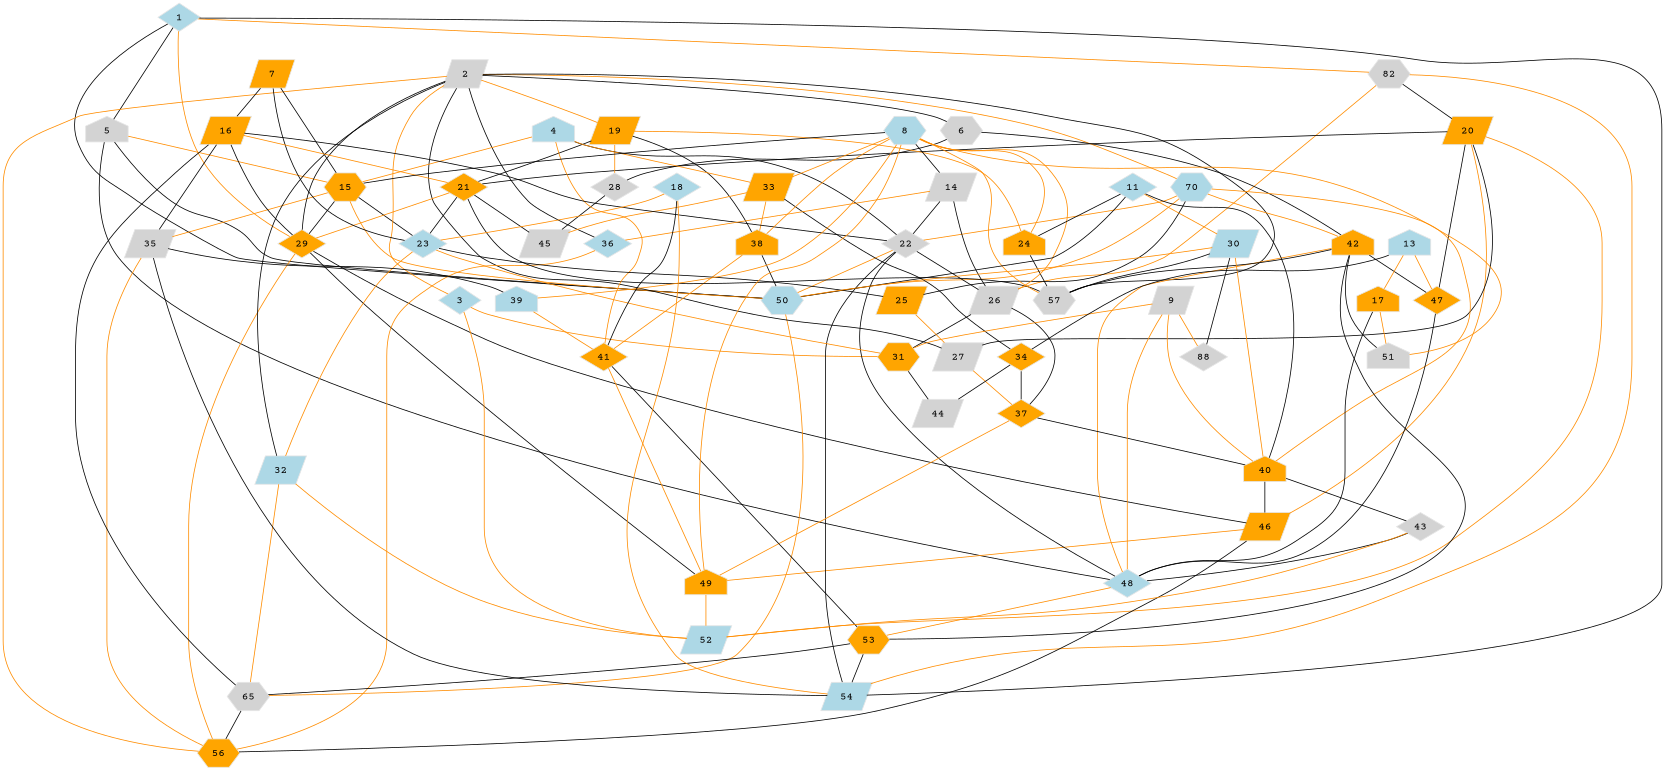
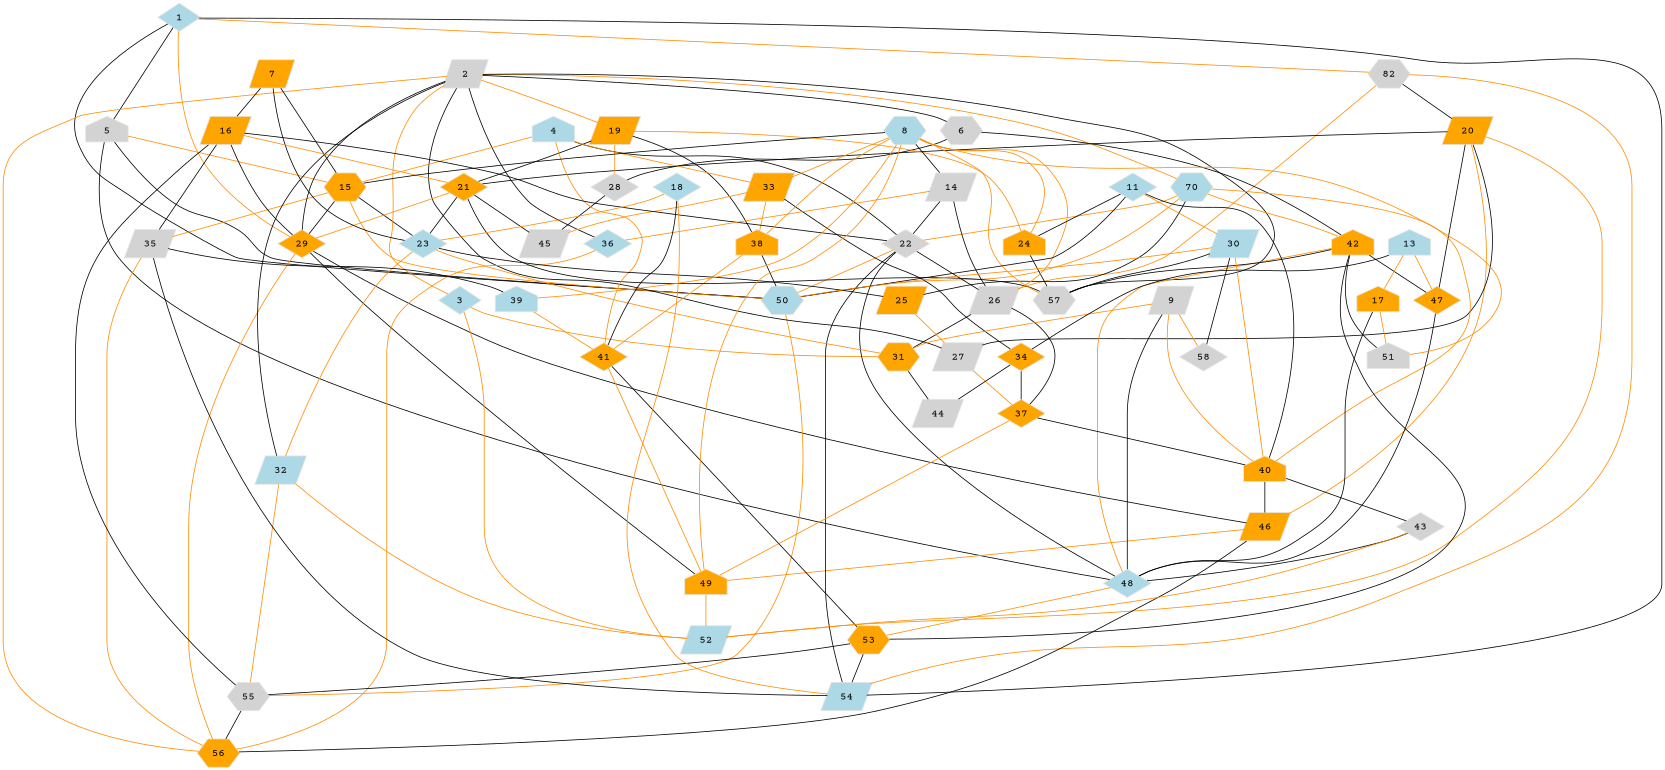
node "88": label "88" -> "58"
edge "9" -- "48": color darkorange -> black
node "65": label "65" -> "55"
